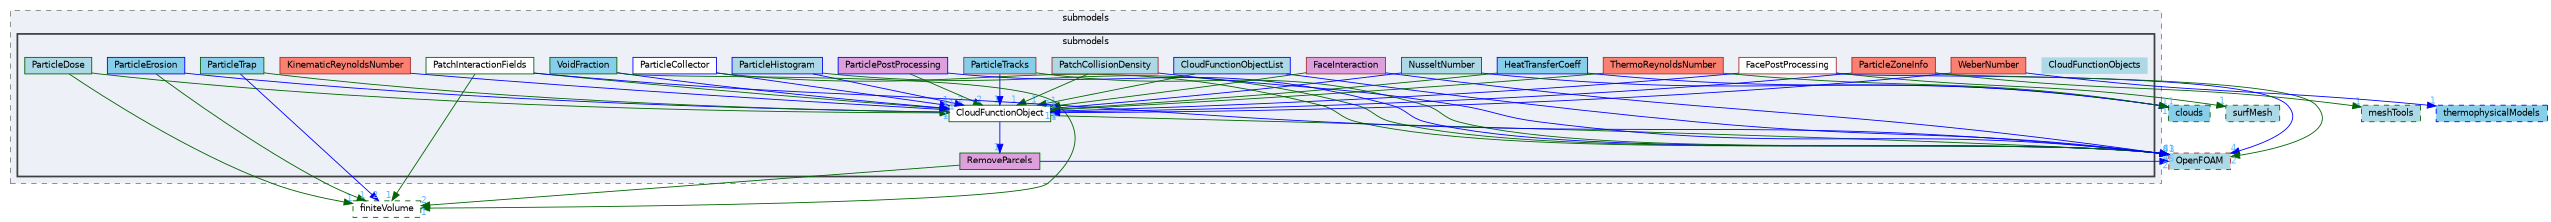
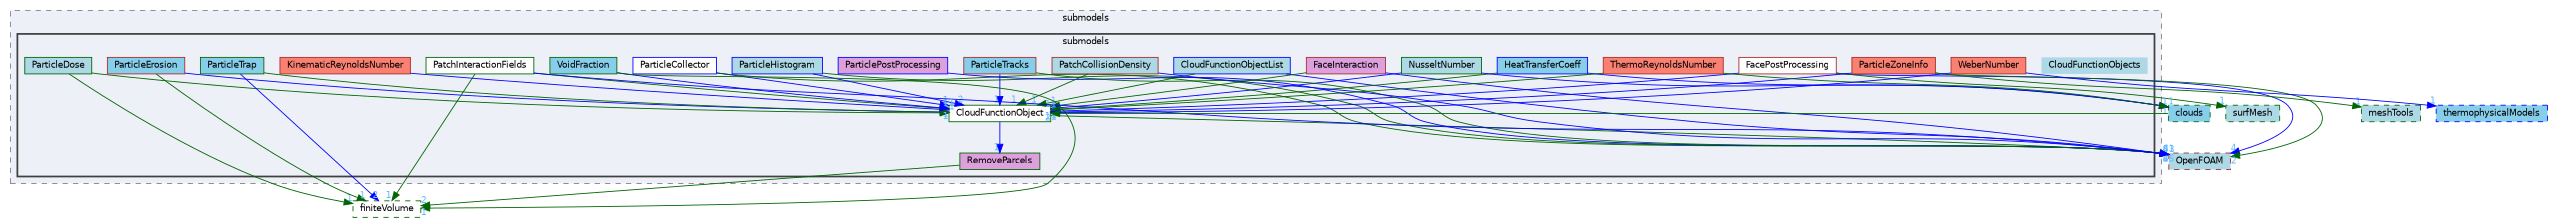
node "ParticleErosion": color blue -> brown
edge "ParticlePostProcessing" -> "CloudFunctionObject": now "clouds" -> "CloudFunctionObject"
edge "RemoveParcels" -> "OpenFOAM": removed
